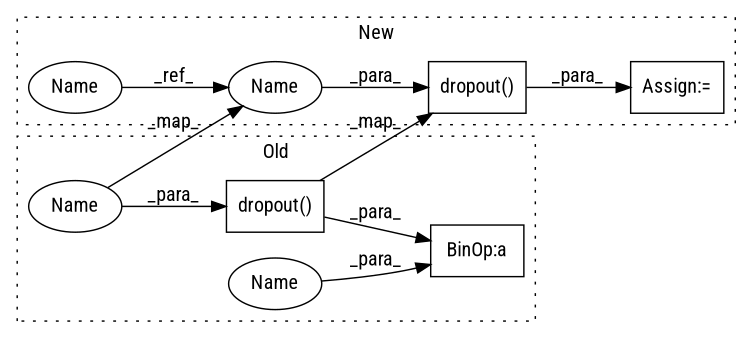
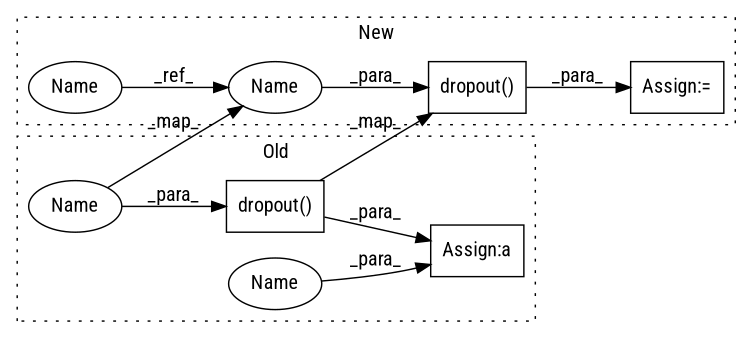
node "BinOp:a": label "BinOp:a" -> "Assign:a"
